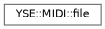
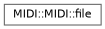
node "YSE::MIDI::file": label "YSE::MIDI::file" -> "MIDI::MIDI::file"
